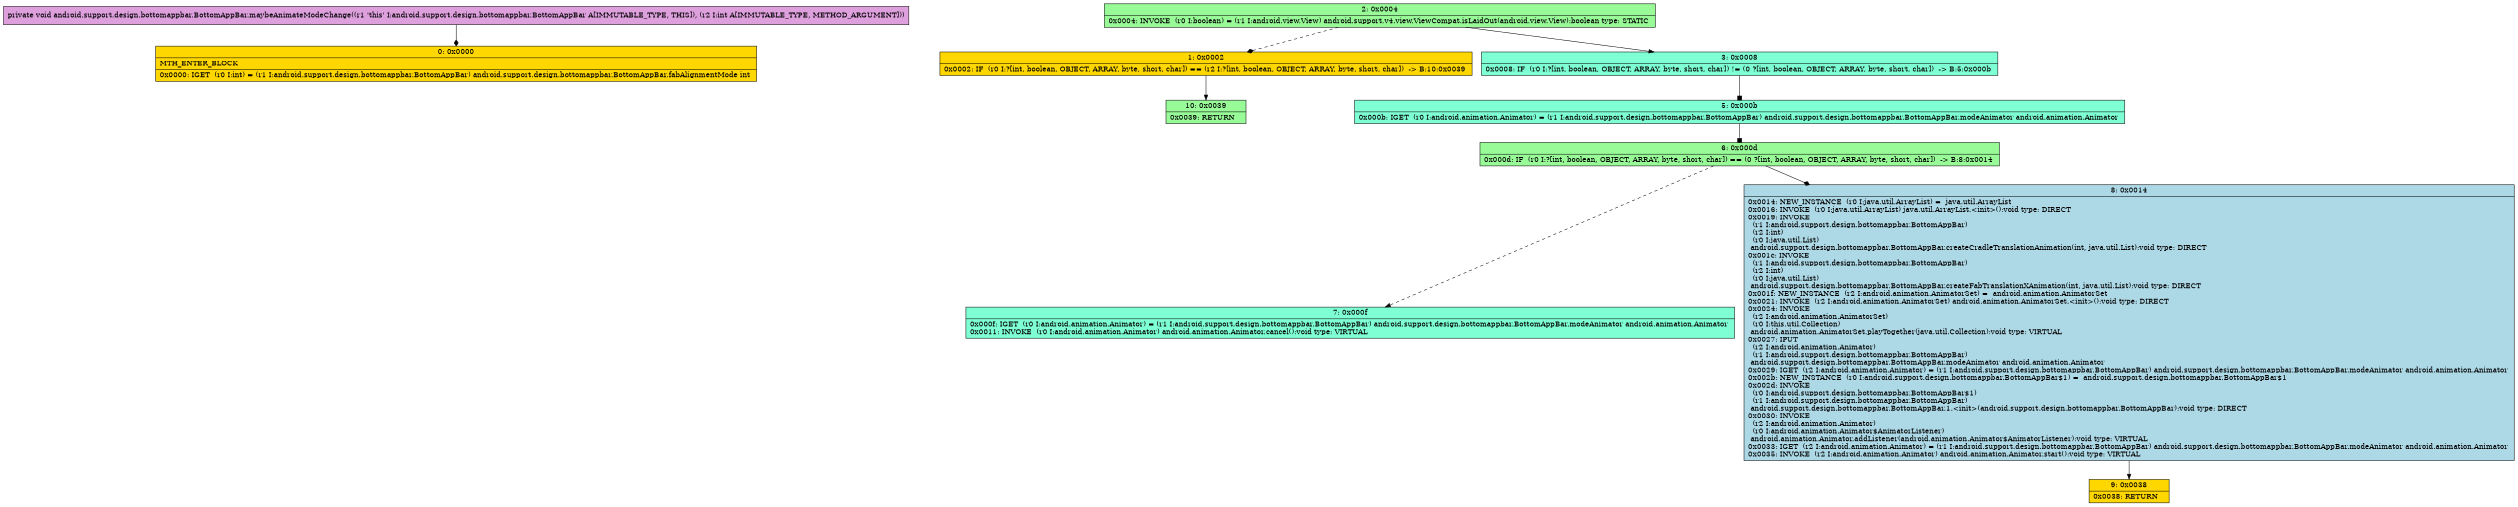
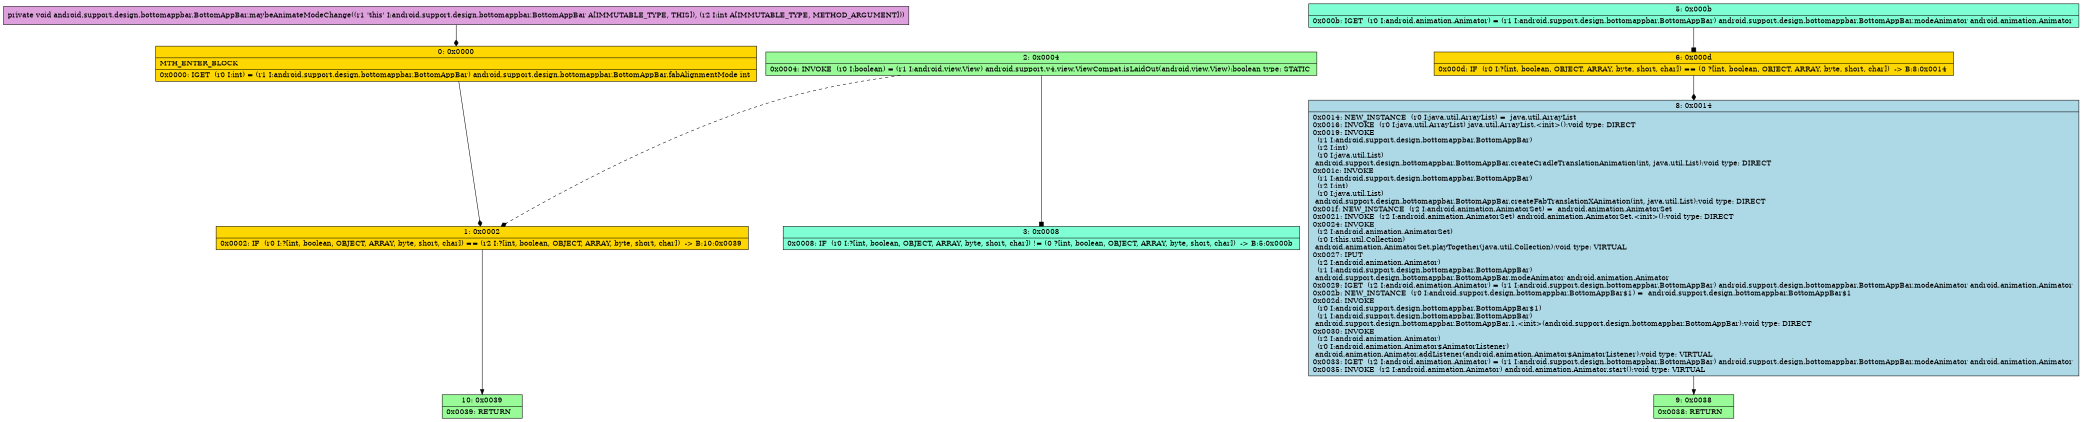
edge "2: 0x0004" -> "3: 0x0008": arrowhead normal -> box
edge "3: 0x0008" -> "5: 0x000b": removed
edge "0: 0x0000" -> "1: 0x0002": added
node "6: 0x000d": fillcolor palegreen -> gold
node "7: 0x000f": removed
node "9: 0x0038": fillcolor gold -> palegreen
